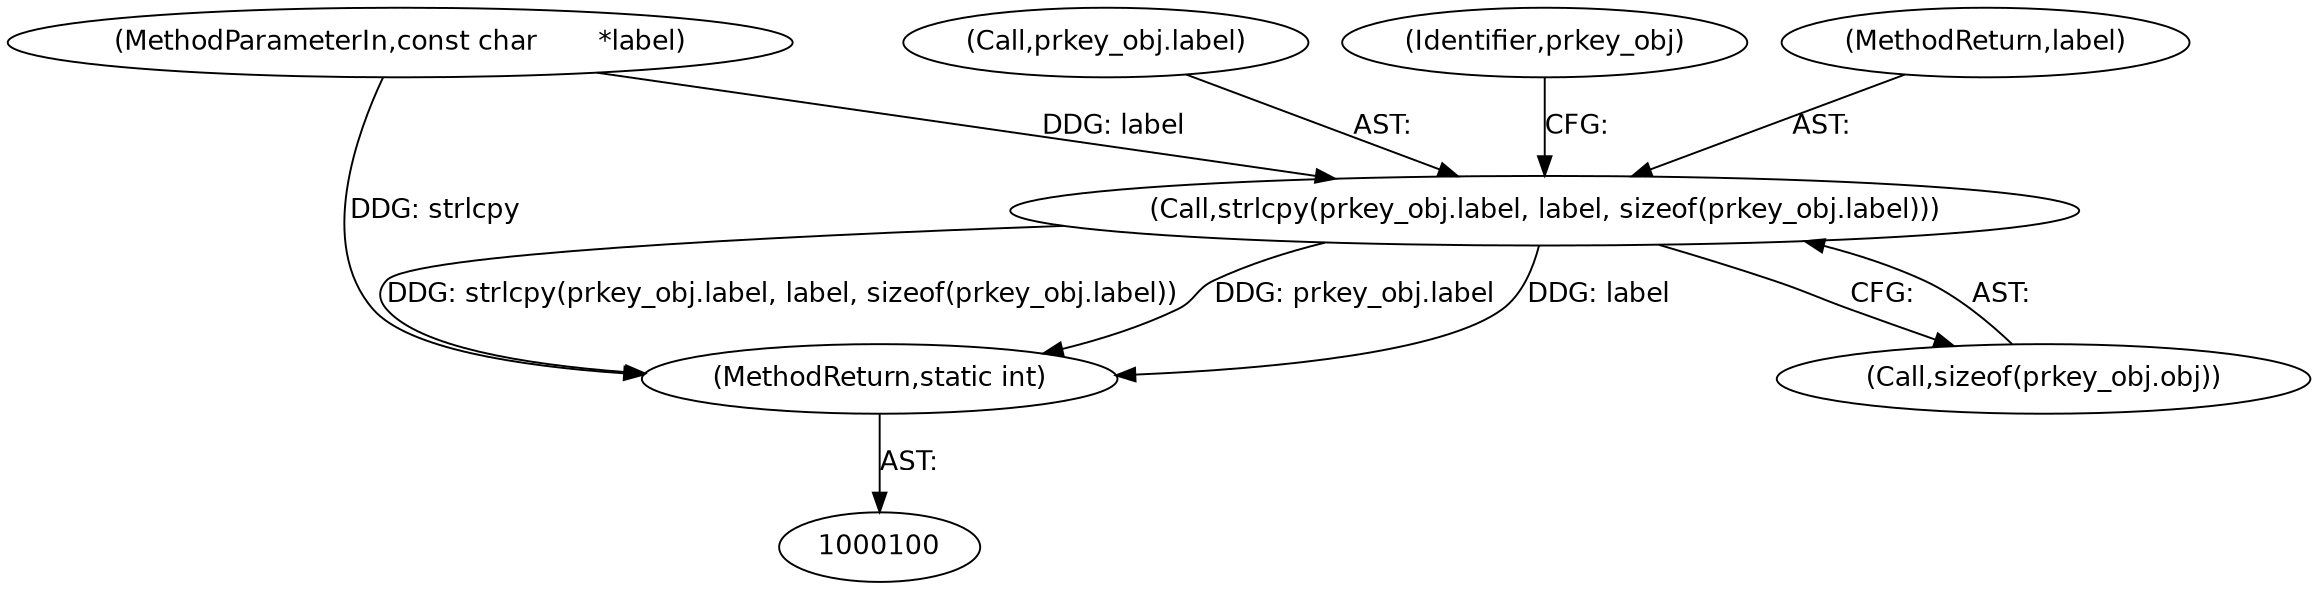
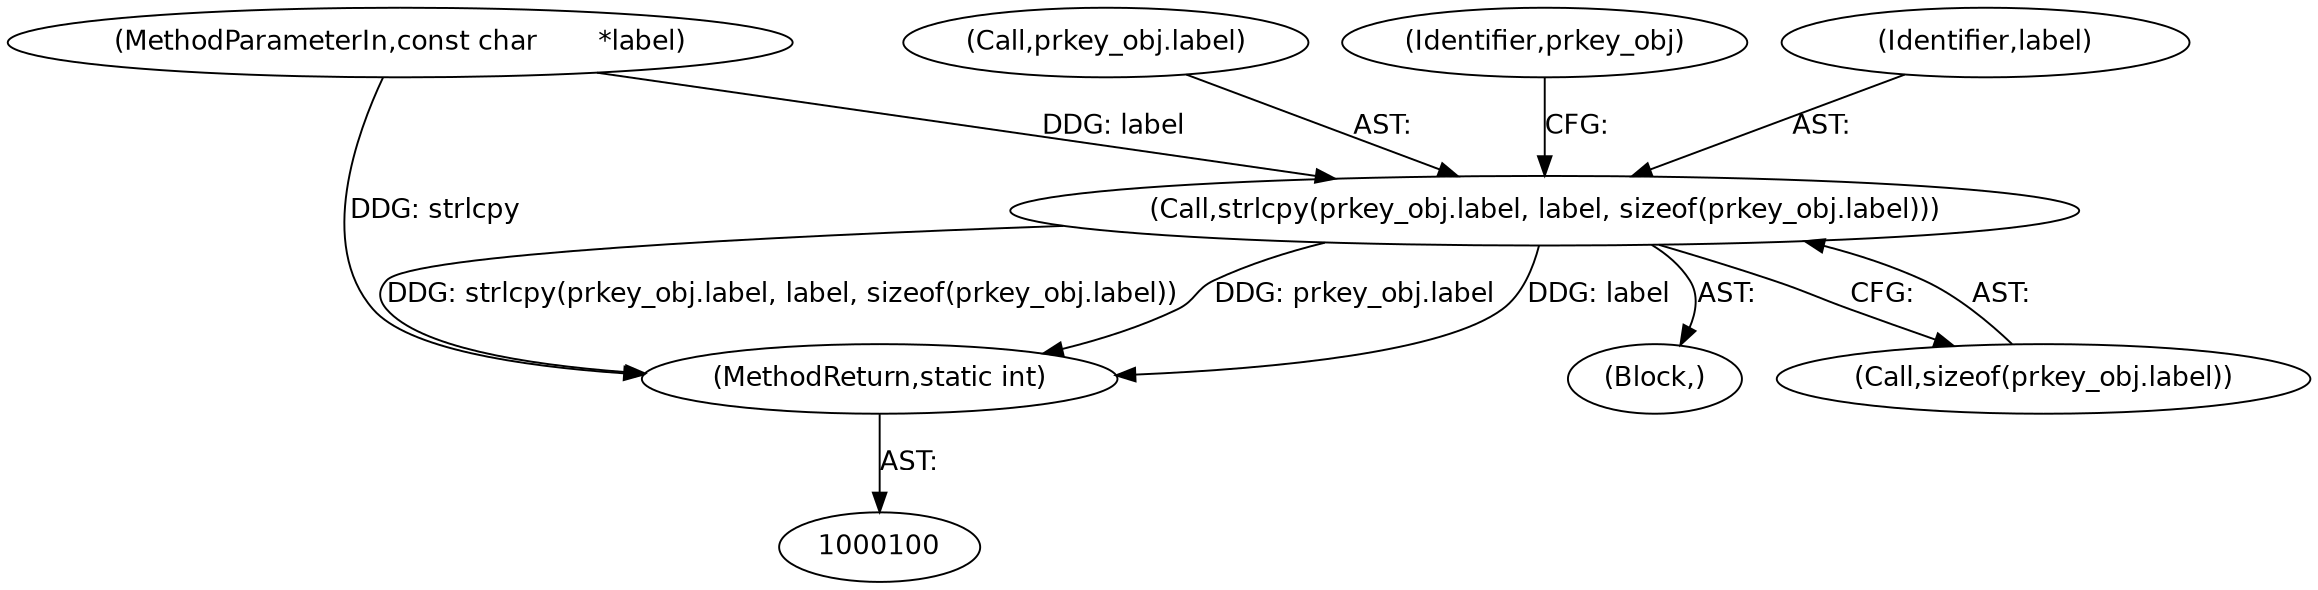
node "(MethodReturn,label)": label "(MethodReturn,label)" -> "(Identifier,label)"
node "(Block,)": added
node "(Call,sizeof(prkey_obj.obj))": label "(Call,sizeof(prkey_obj.obj))" -> "(Call,sizeof(prkey_obj.label))"
